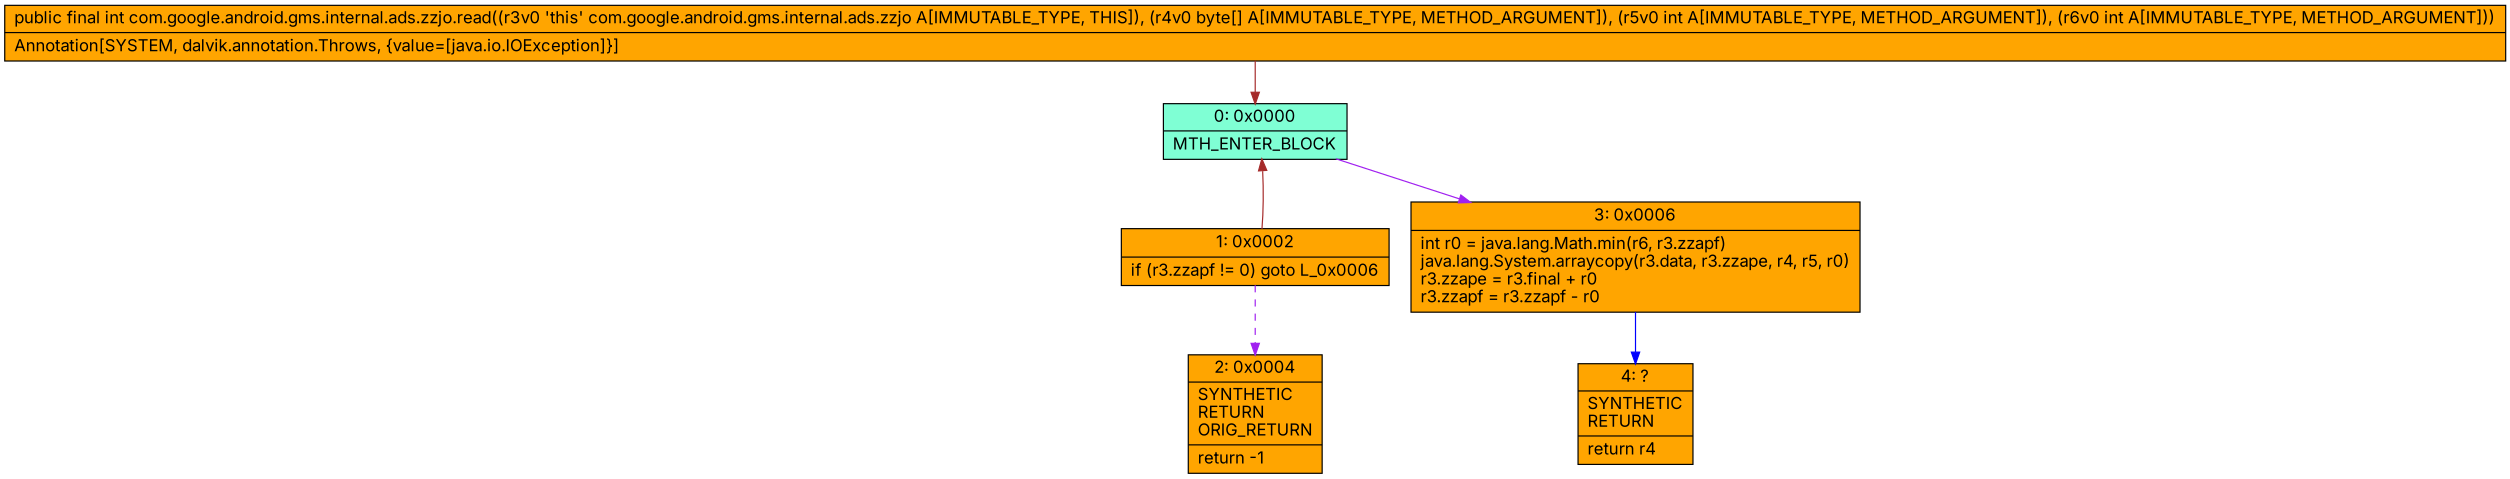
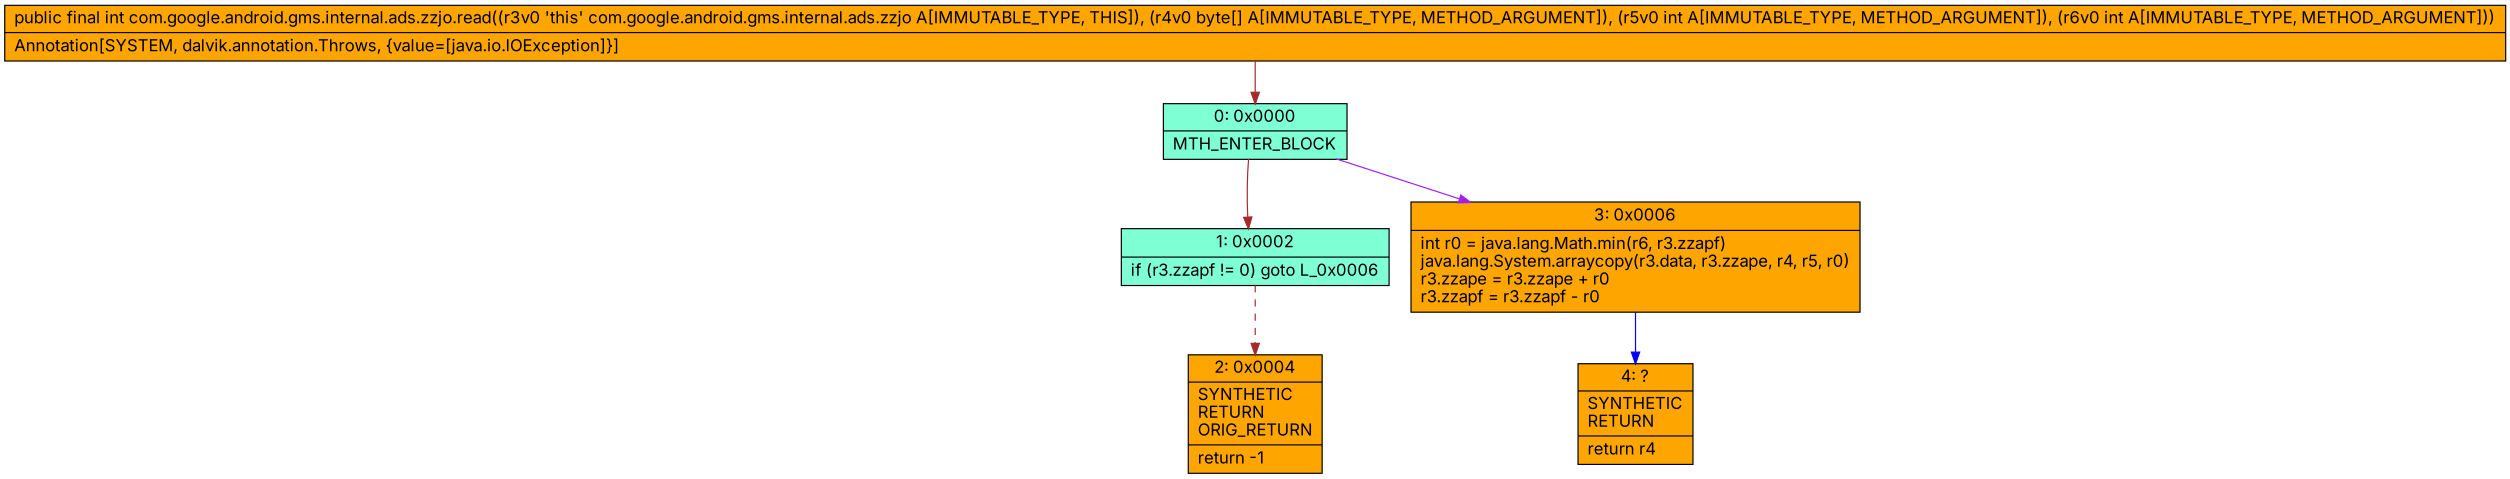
edge "1: 0x0002" -> "0: 0x0000": reversed
node "1: 0x0002": fillcolor orange -> aquamarine
node "3: 0x0006": text "r3.zzape = r3.final + r0" -> "r3.zzape = r3.zzape + r0"
edge "1: 0x0002" -> "2: 0x0004": color purple -> brown
